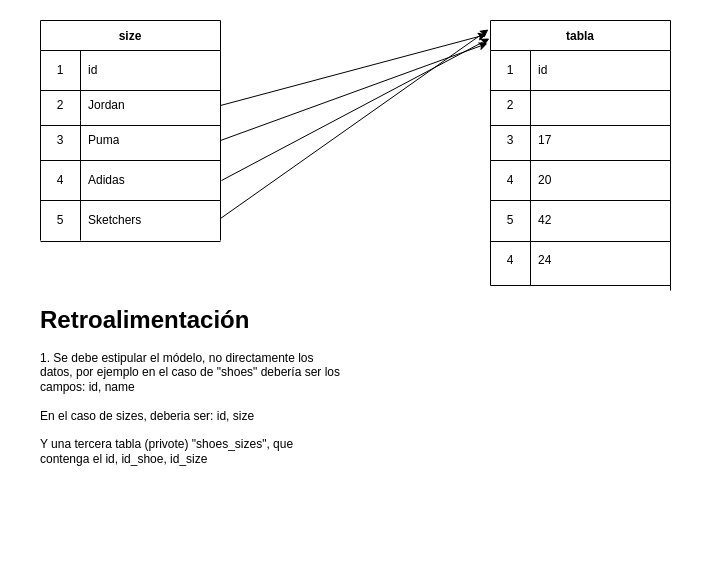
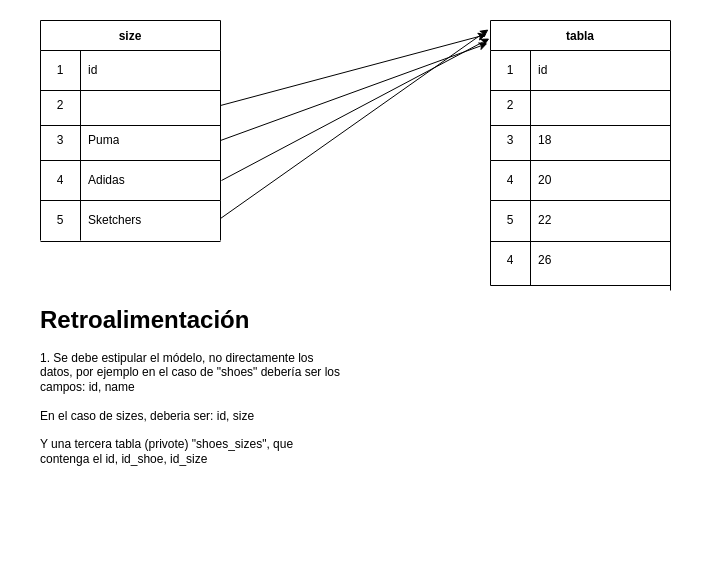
node "Jordan": removed
node "17": label "17" -> "18"
node "42": label "42" -> "22"
node "24": label "24" -> "26"
